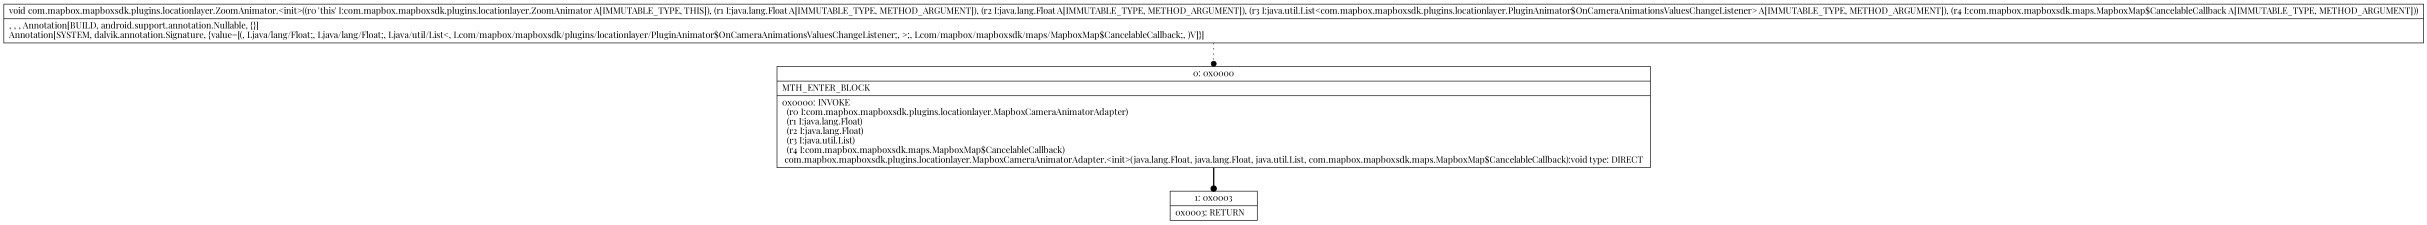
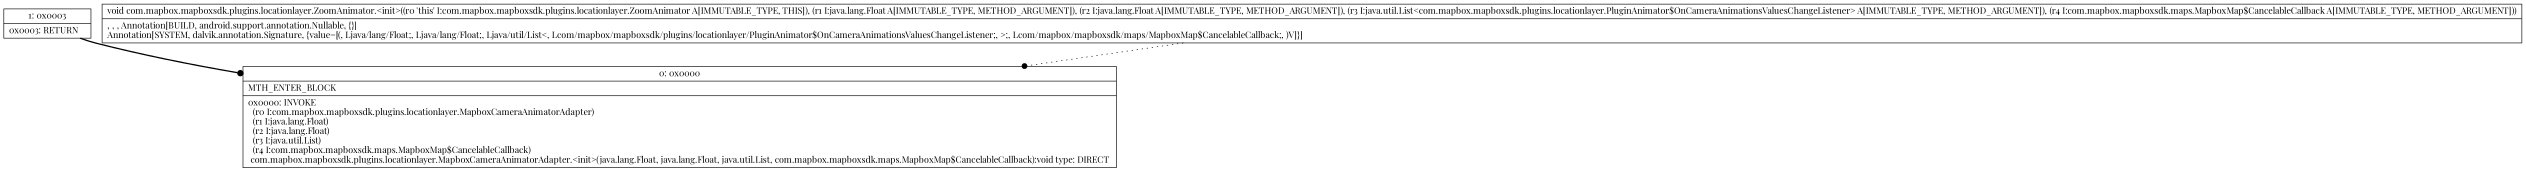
edge "0: 0x0000" -> "1: 0x0003": reversed
